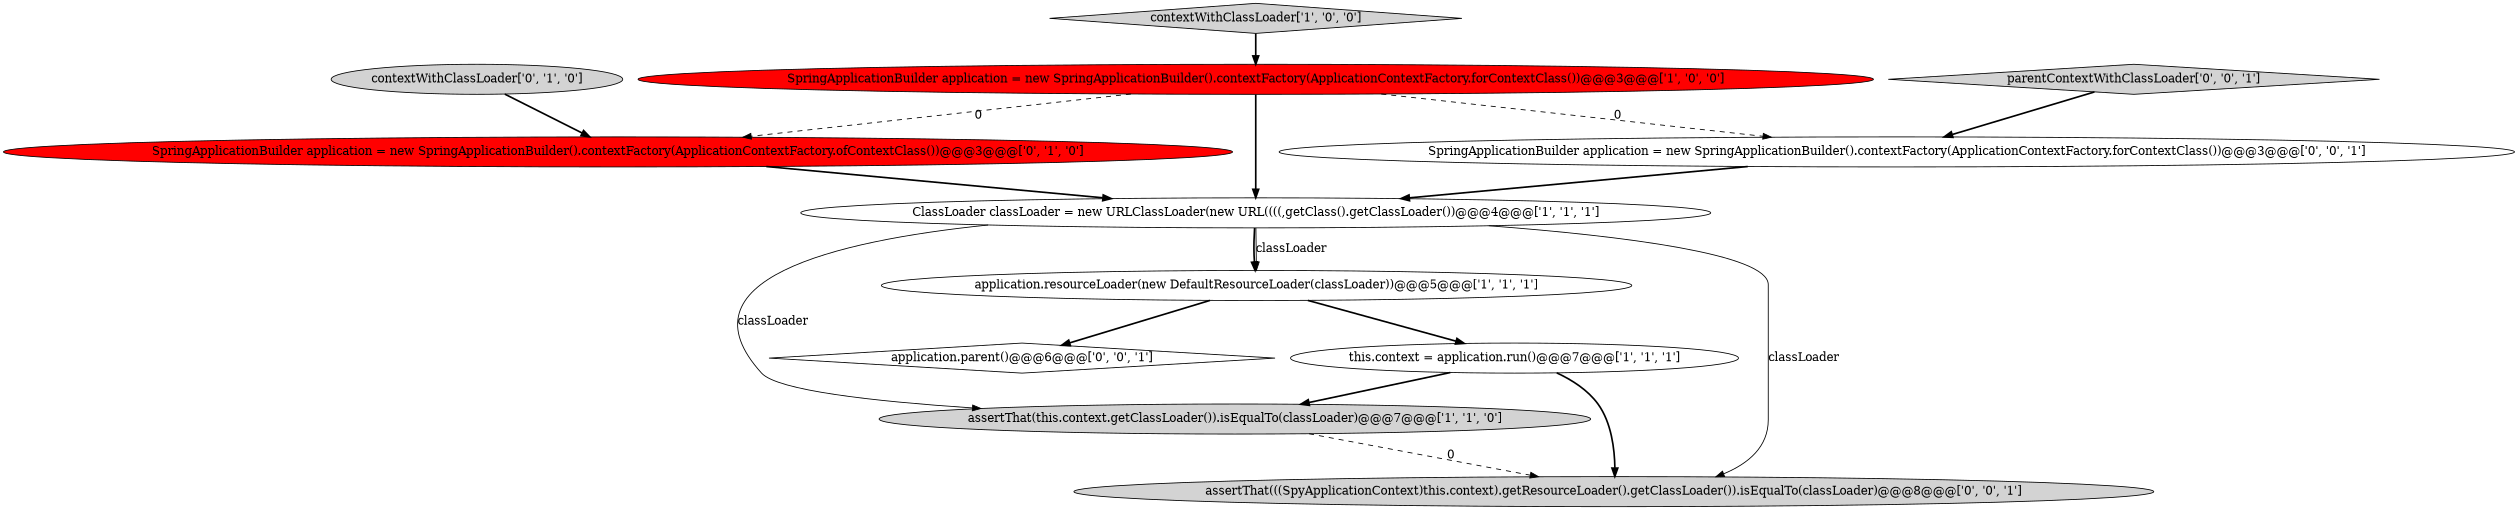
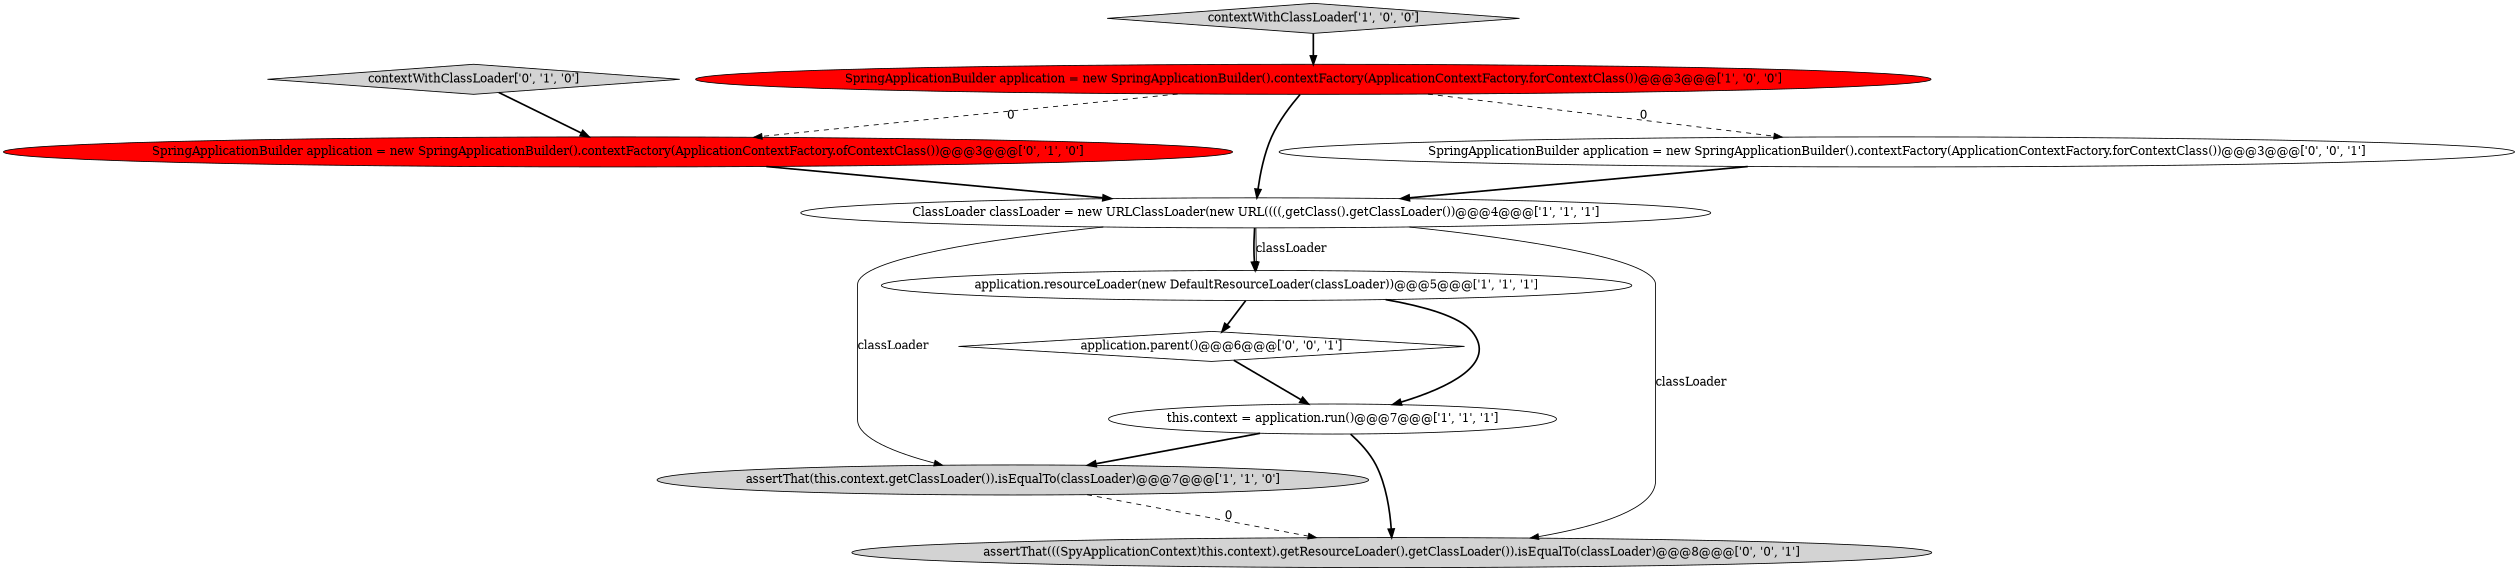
node "contextWithClassLoader['0', '1', '0']": shape ellipse -> diamond
node "parentContextWithClassLoader['0', '0', '1']": removed
edge "application.parent()@@@6@@@['0', '0', '1']" -> "this.context = application.run()@@@7@@@['1', '1', '1']": added
